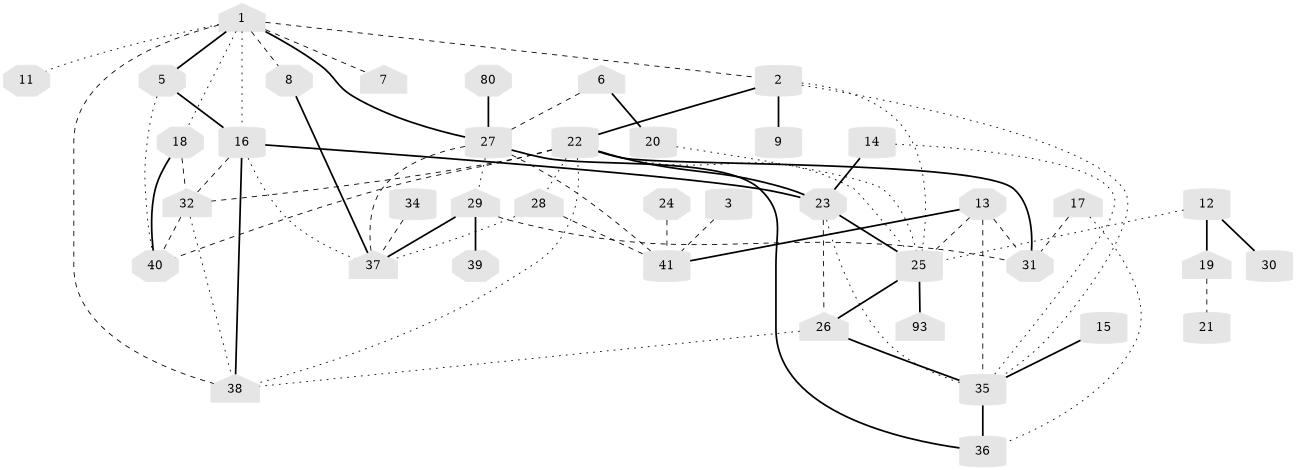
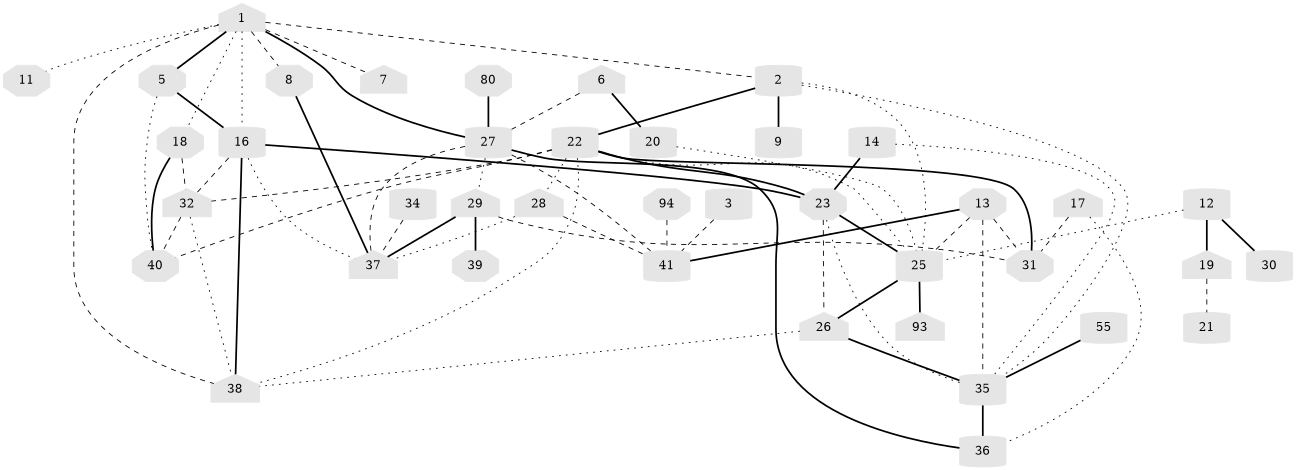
node "24": label "24" -> "94"
node "15": label "15" -> "55"
